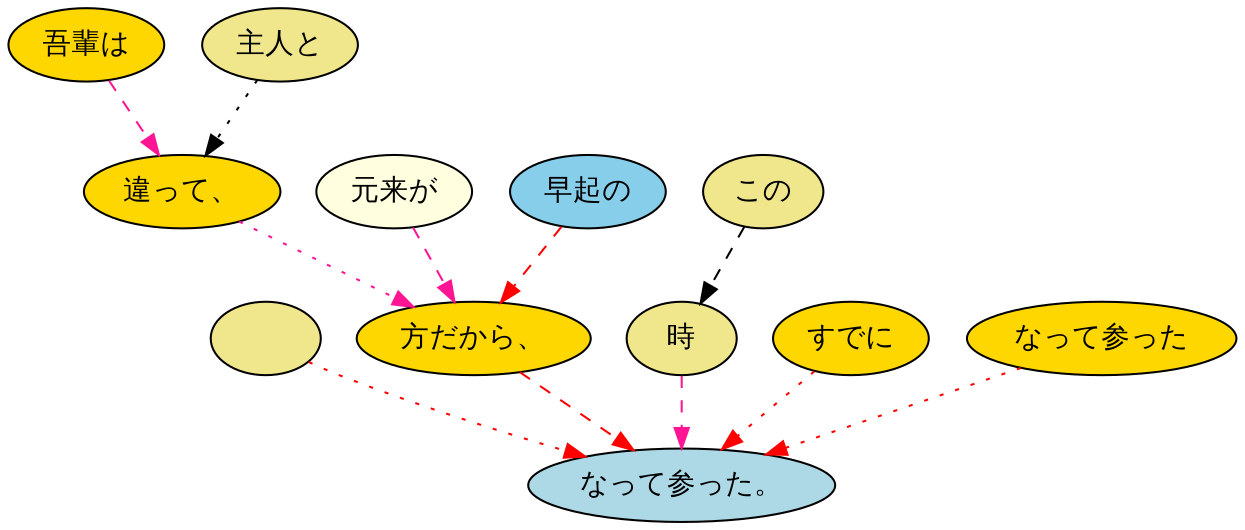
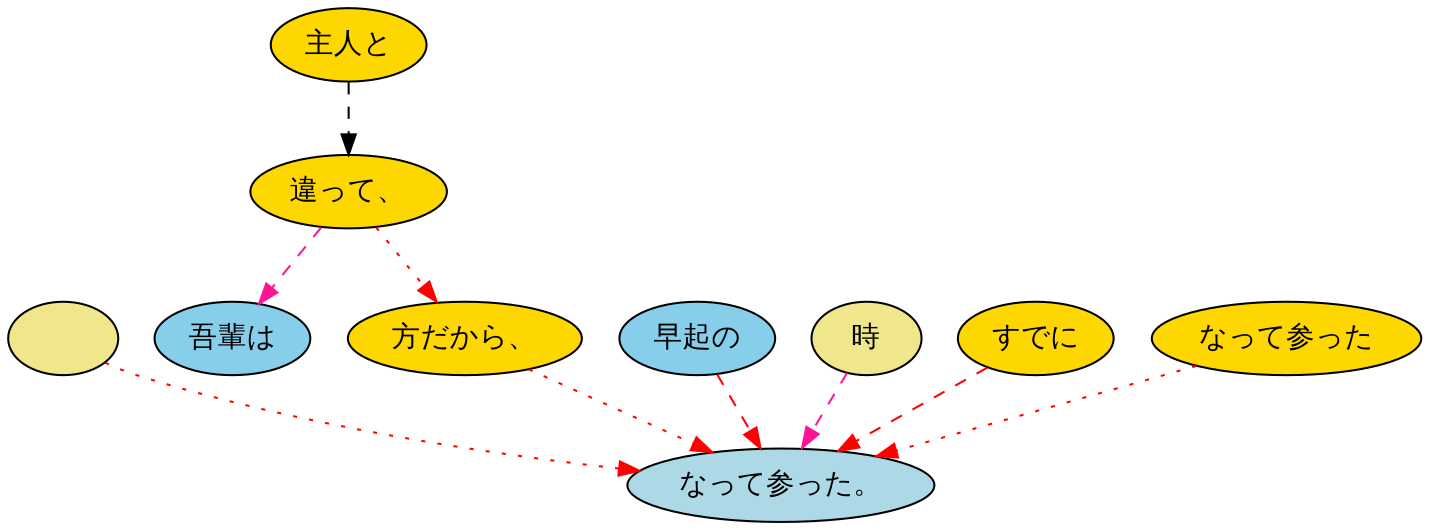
node "吾輩は": fillcolor gold -> skyblue
node "主人と": fillcolor khaki -> gold
edge "吾輩は" -> "違って、": reversed
edge "主人と" -> "違って、": style dotted -> dashed
node "元来が": removed
node "この": removed
edge "早起の" -> "方だから、": now "早起の" -> "なって参った。"
edge "違って、" -> "方だから、": color deeppink -> red
edge "すでに" -> "なって参った。": style dotted -> dashed
edge "方だから、" -> "なって参った。": style dashed -> dotted
